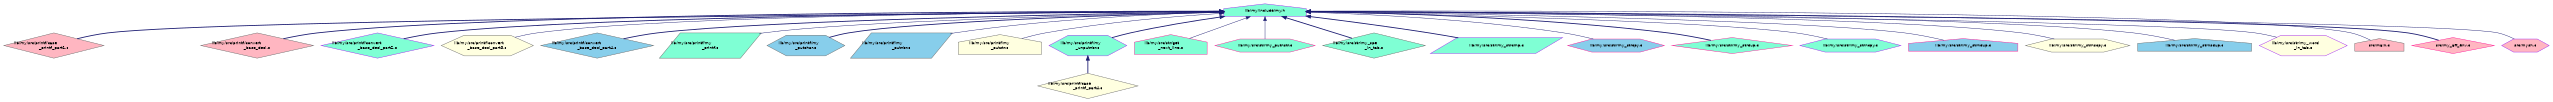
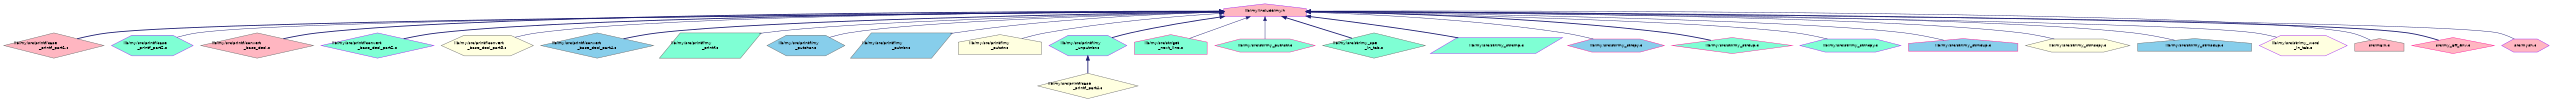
node "lib/my/include/my.h": fillcolor aquamarine -> lightpink
edge "lib/my/src/printf/my _putchar.c" -> "lib/my/include/my.h": style bold -> solid
node "lib/my/src/printf/case _printf_part2.c": added
